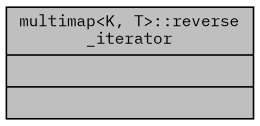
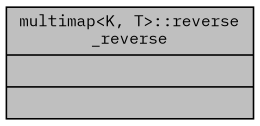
node "multimap<K, T>::reverse": text "_iterator" -> "_reverse"
